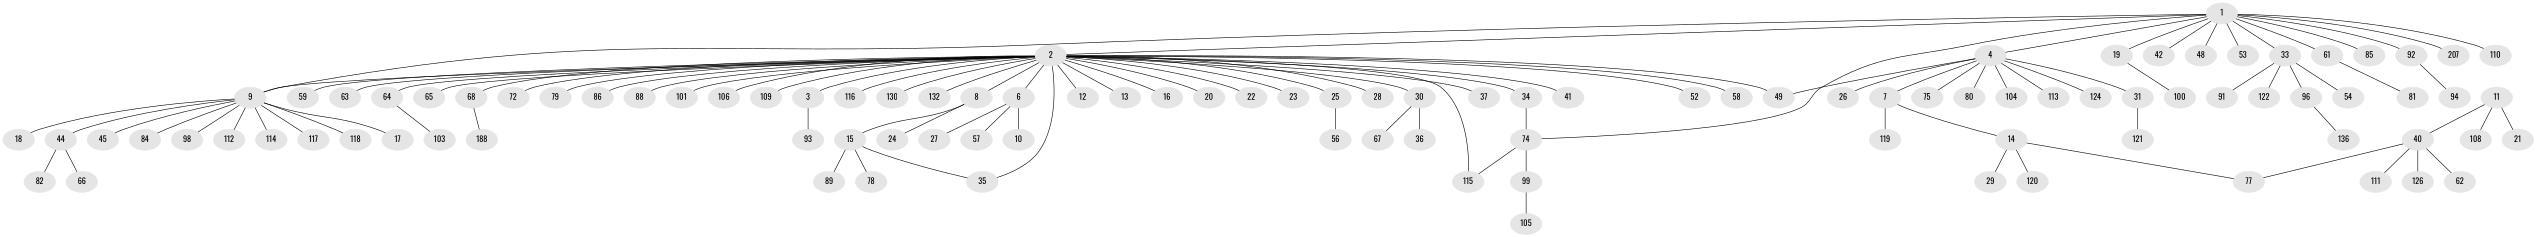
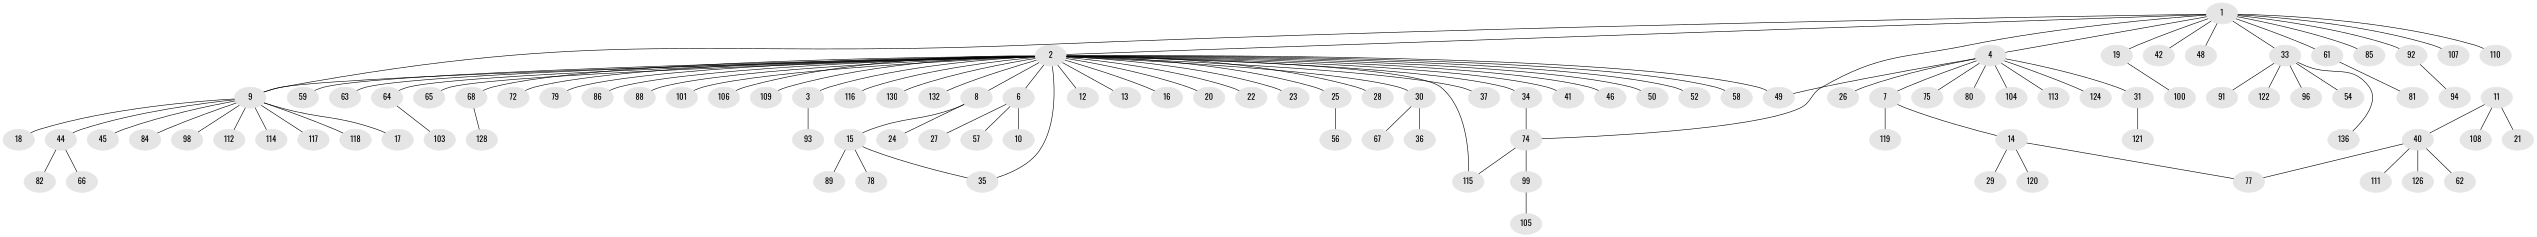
node "53": removed
node "207": label "207" -> "107"
node "46": added
node "50": added
edge "96" -- "136": now "33" -- "136"
node "188": label "188" -> "128"
